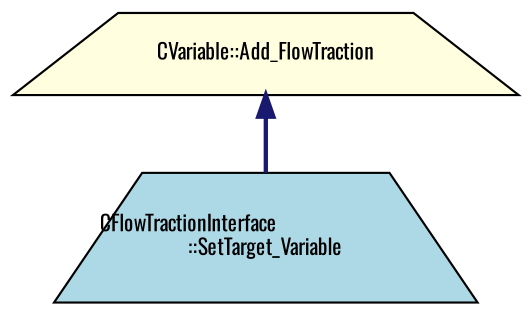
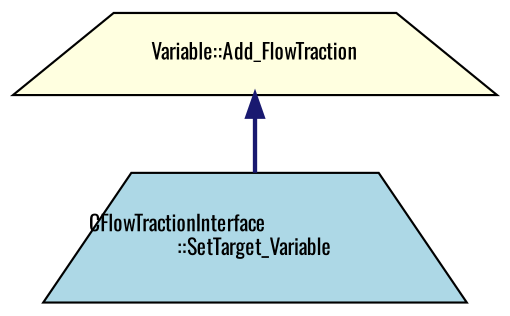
node "CVariable::Add_FlowTraction": label "CVariable::Add_FlowTraction" -> "Variable::Add_FlowTraction"
